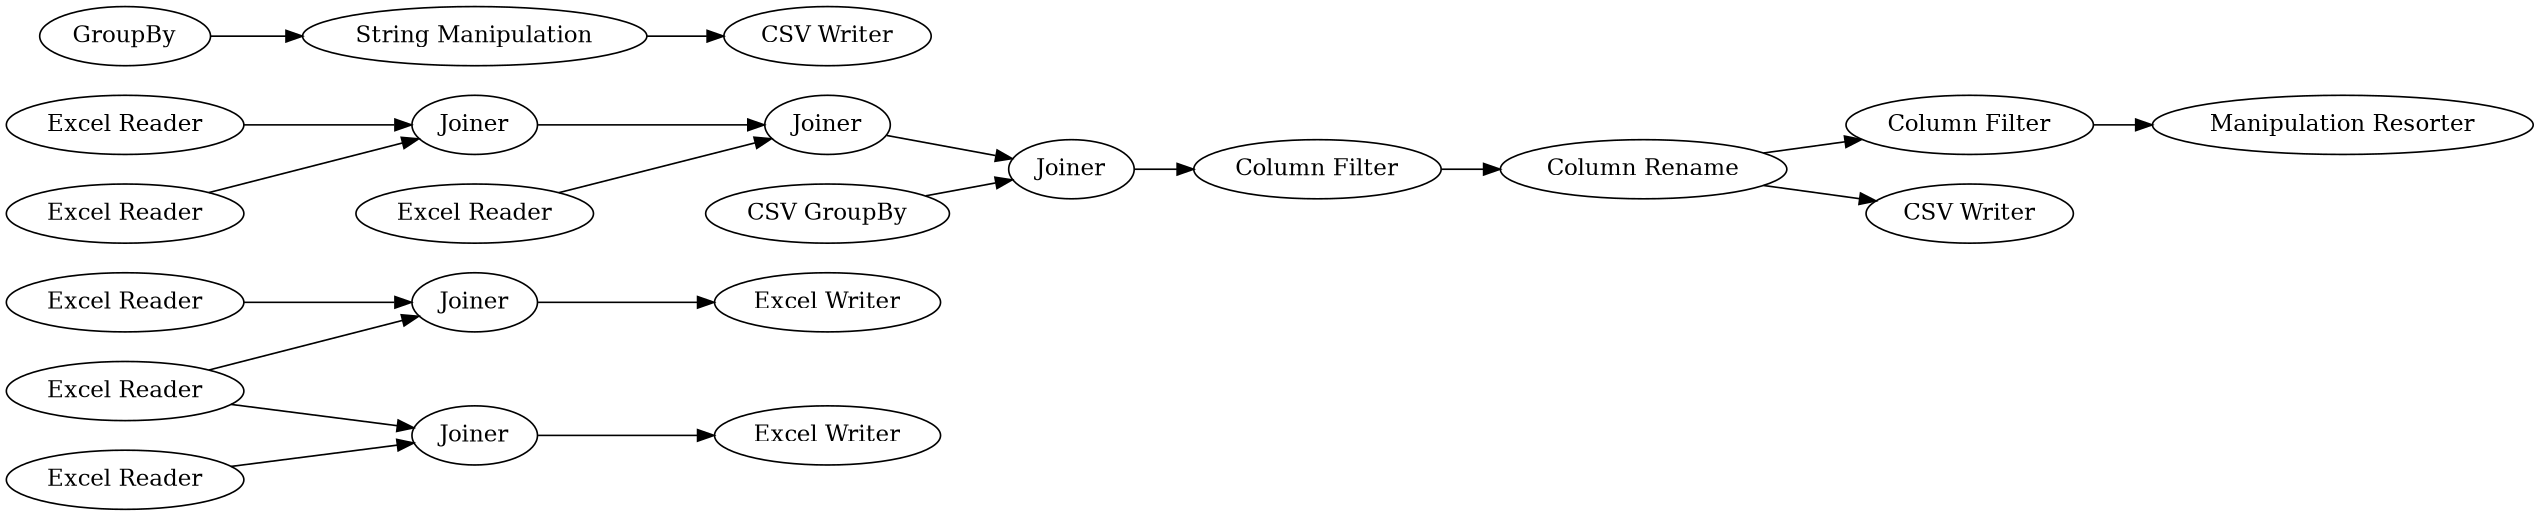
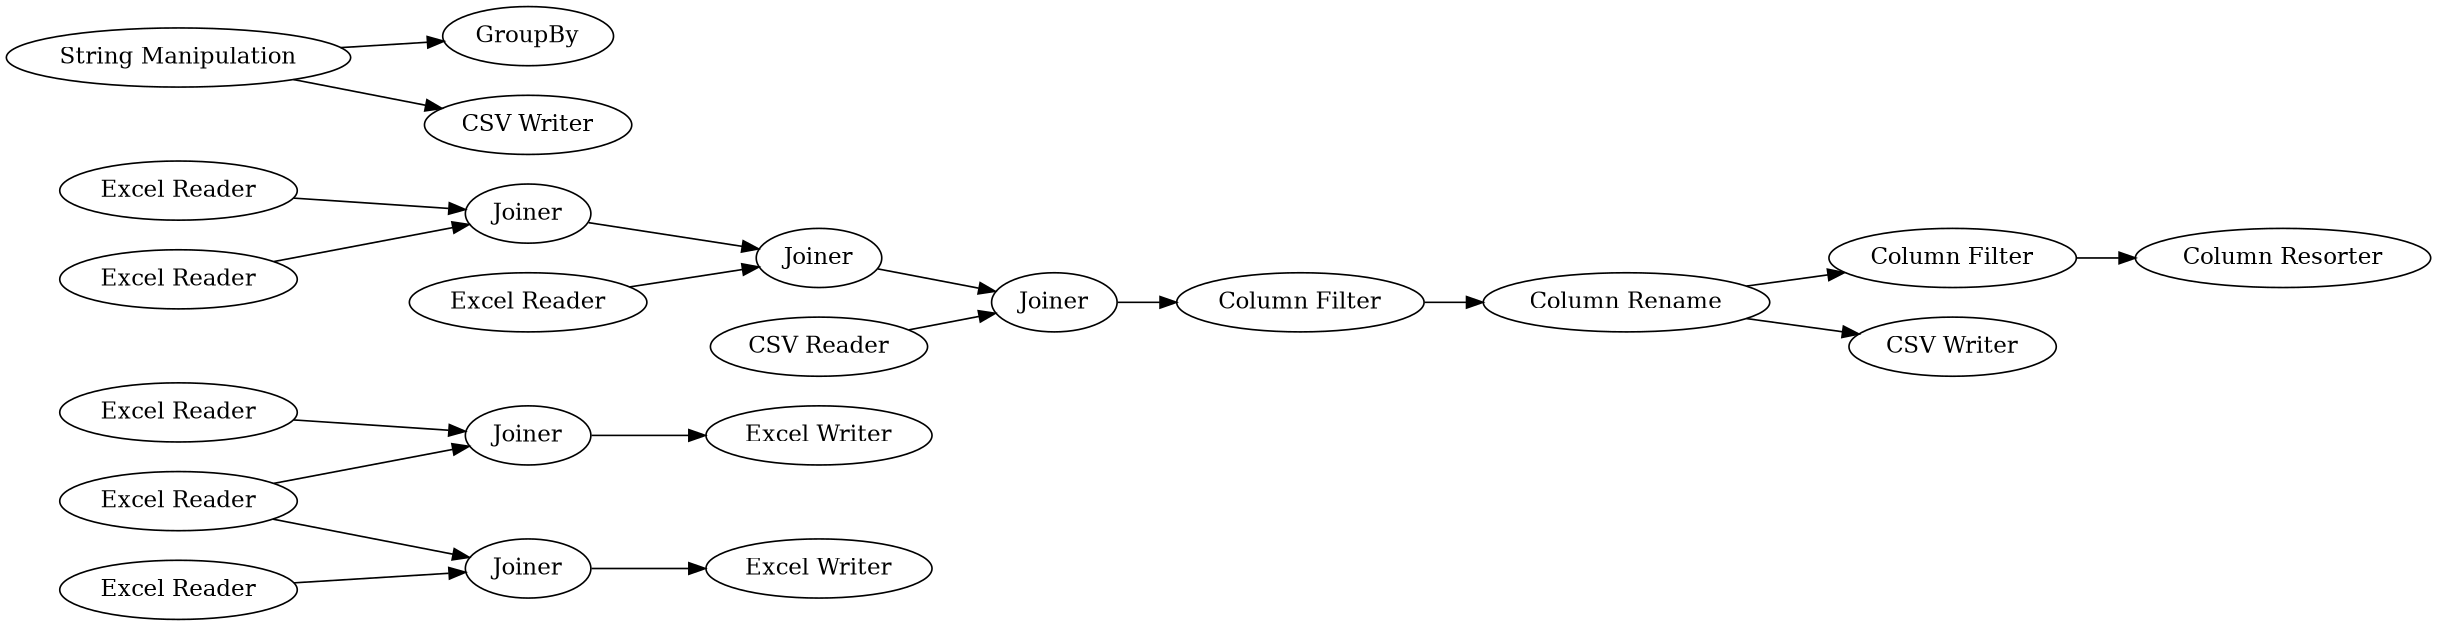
edge "GroupBy" -> "String Manipulation": reversed
node "Manipulation Resorter": label "Manipulation Resorter" -> "Column Resorter"
node "CSV GroupBy": label "CSV GroupBy" -> "CSV Reader"
